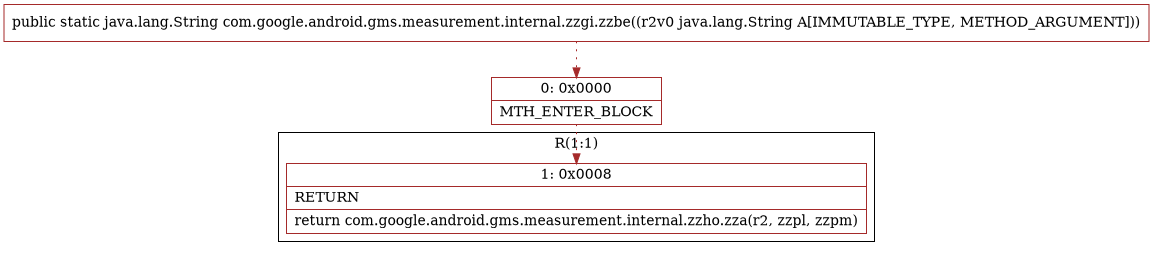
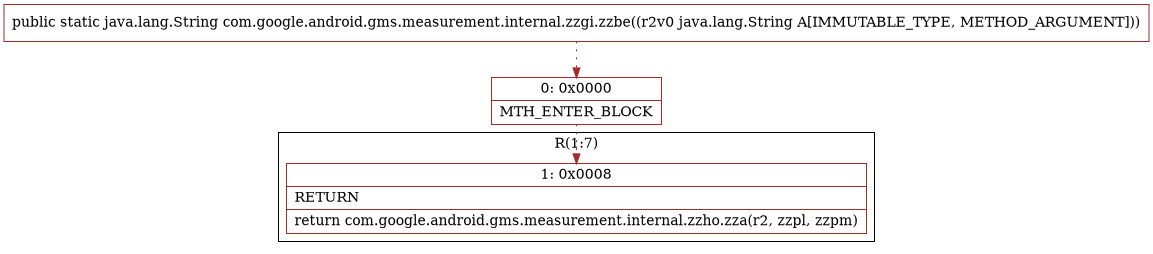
cluster "R(1:1)": label "R(1:1)" -> "R(1:7)"
